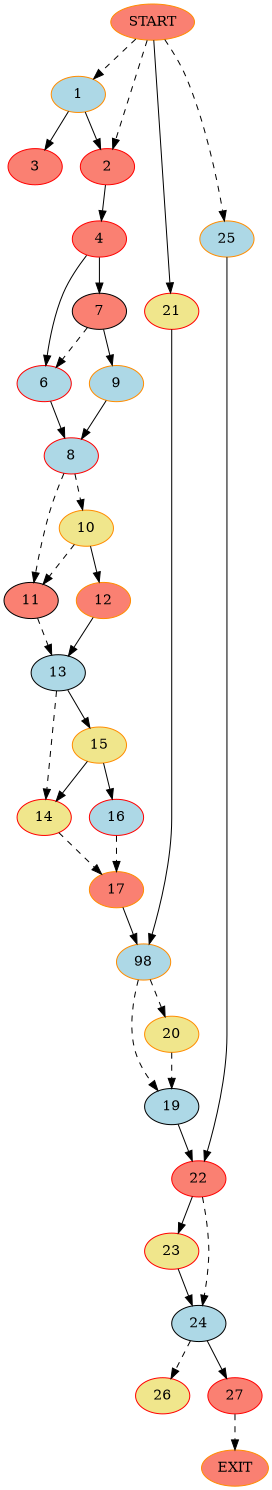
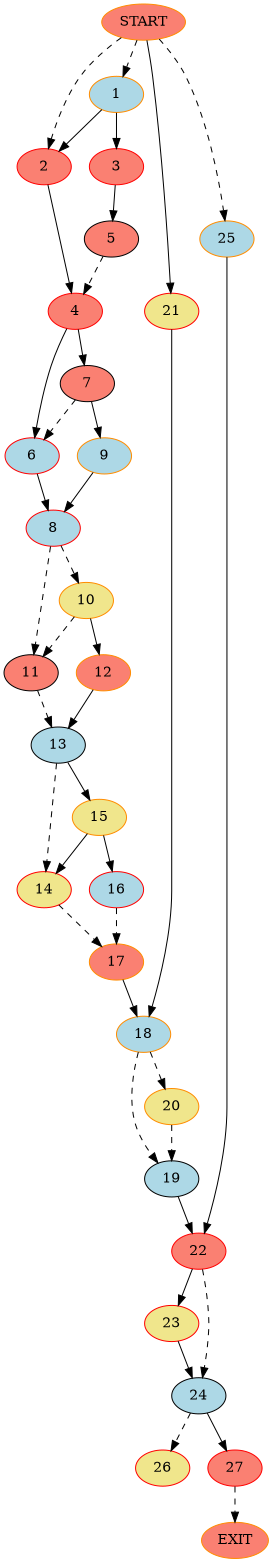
node "5": added
node "98": label "98" -> "18"
